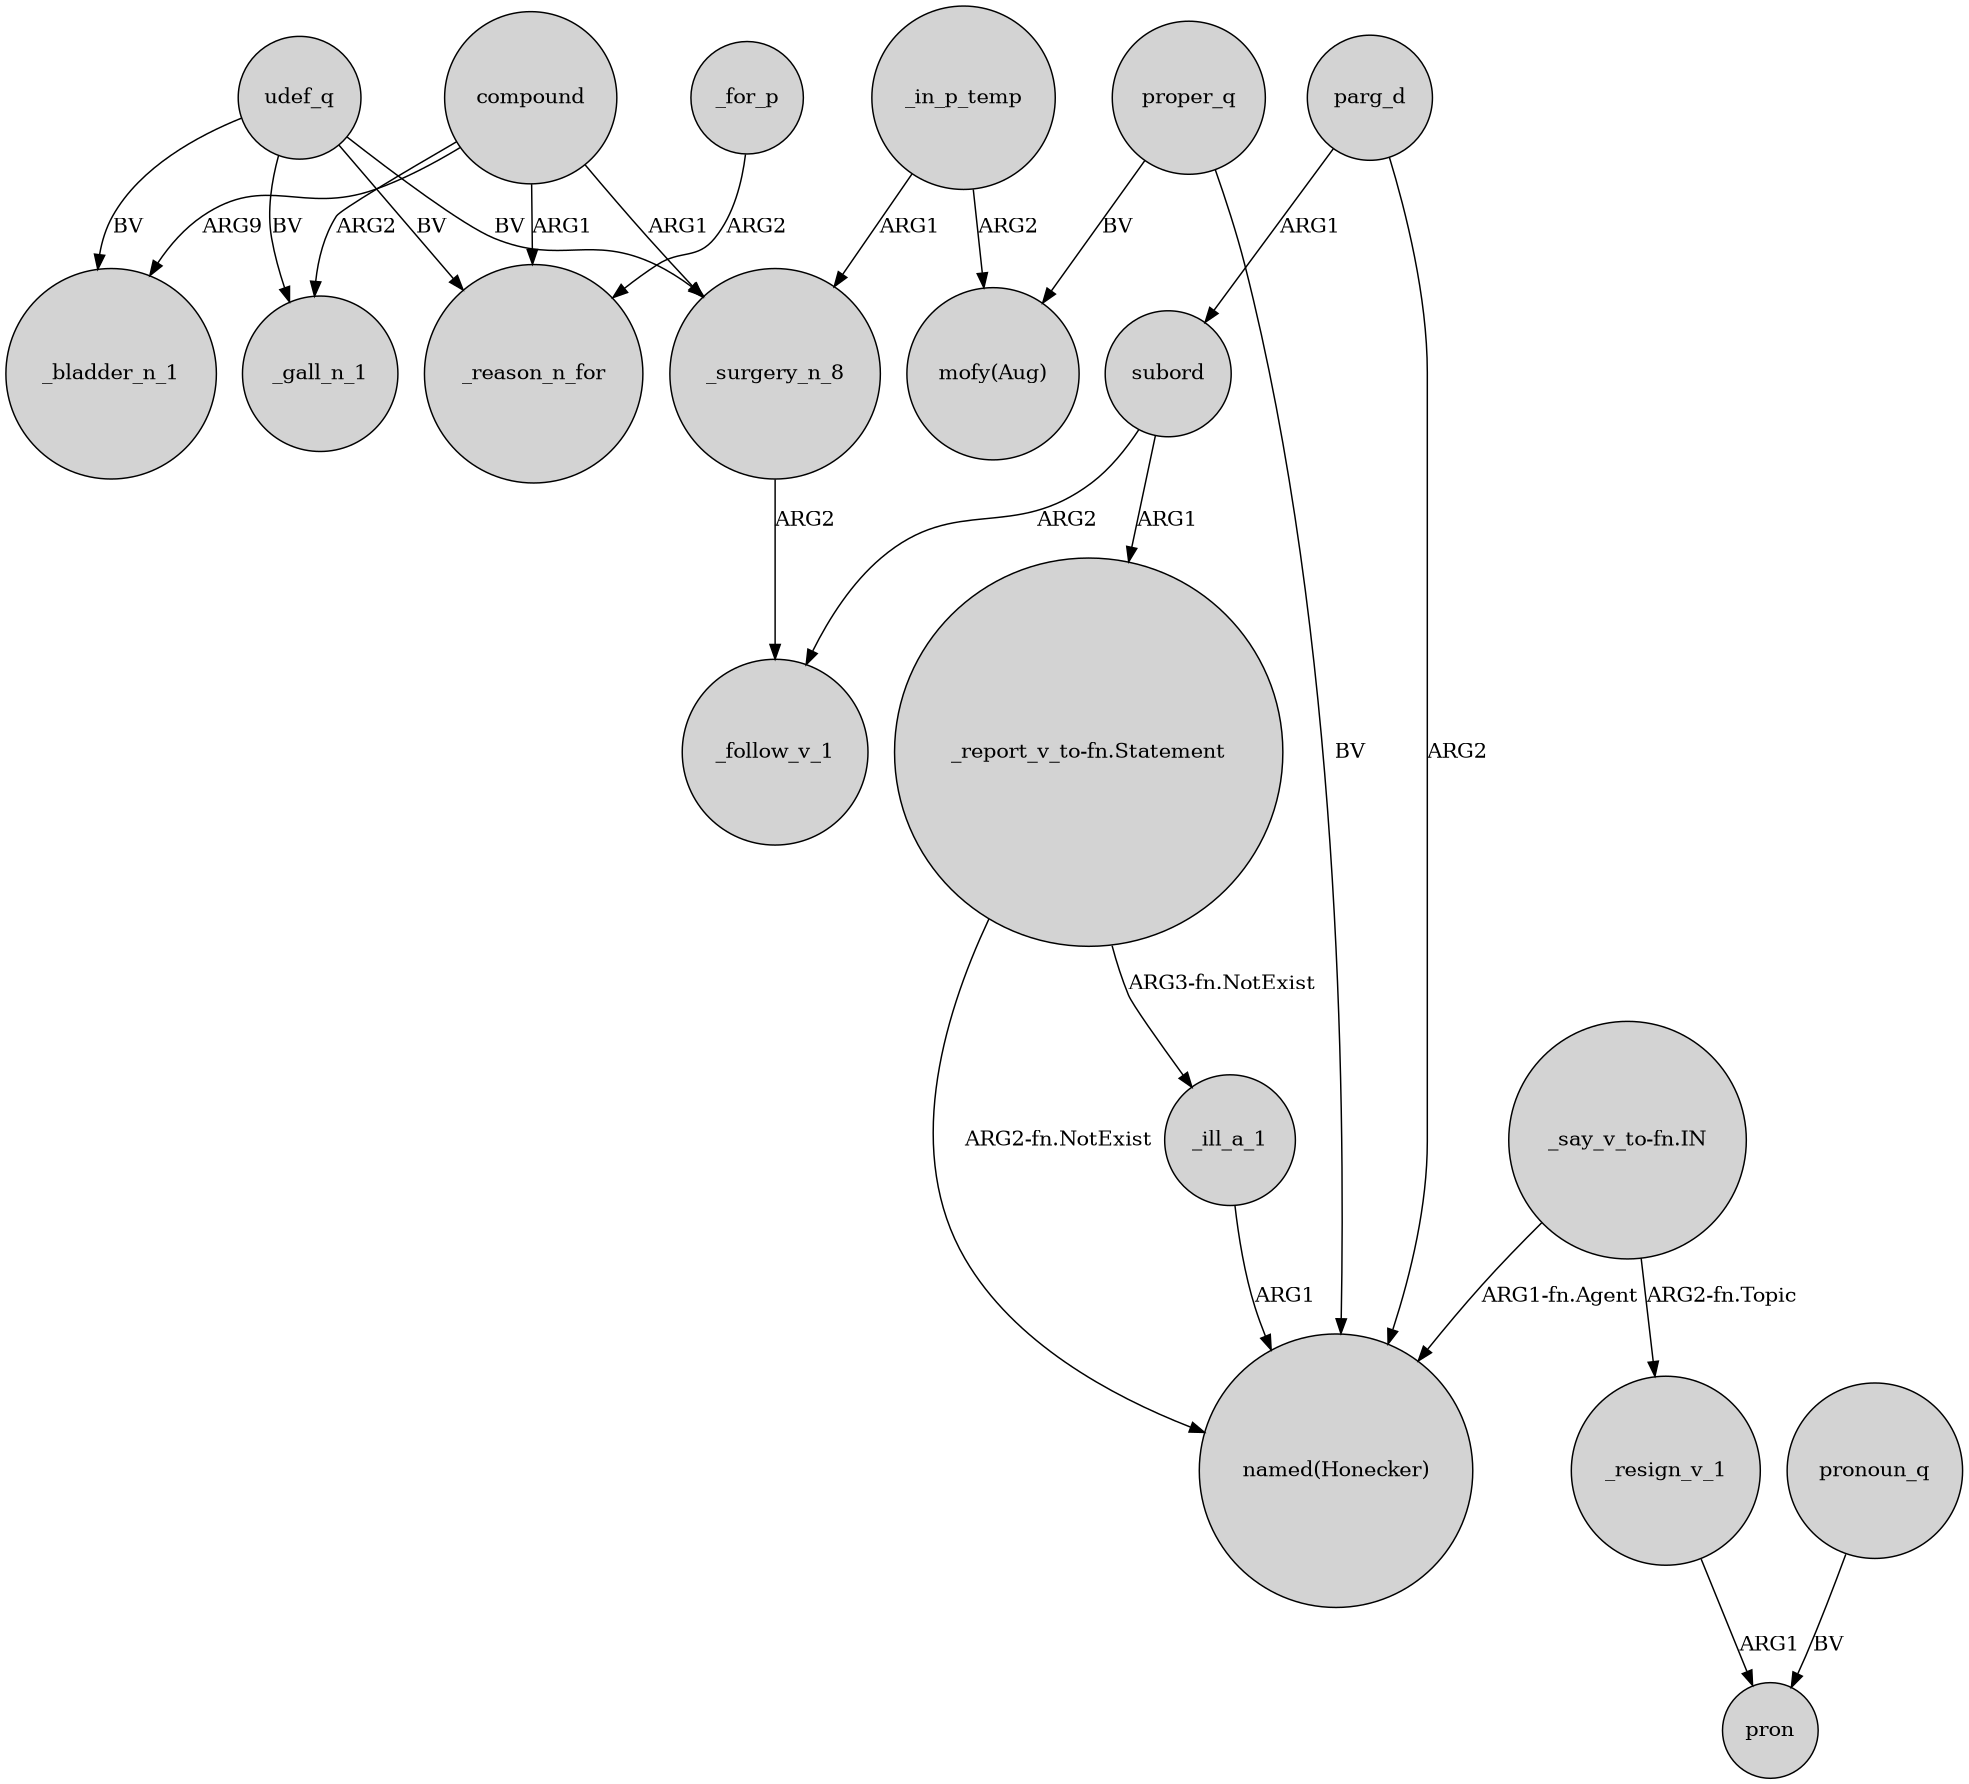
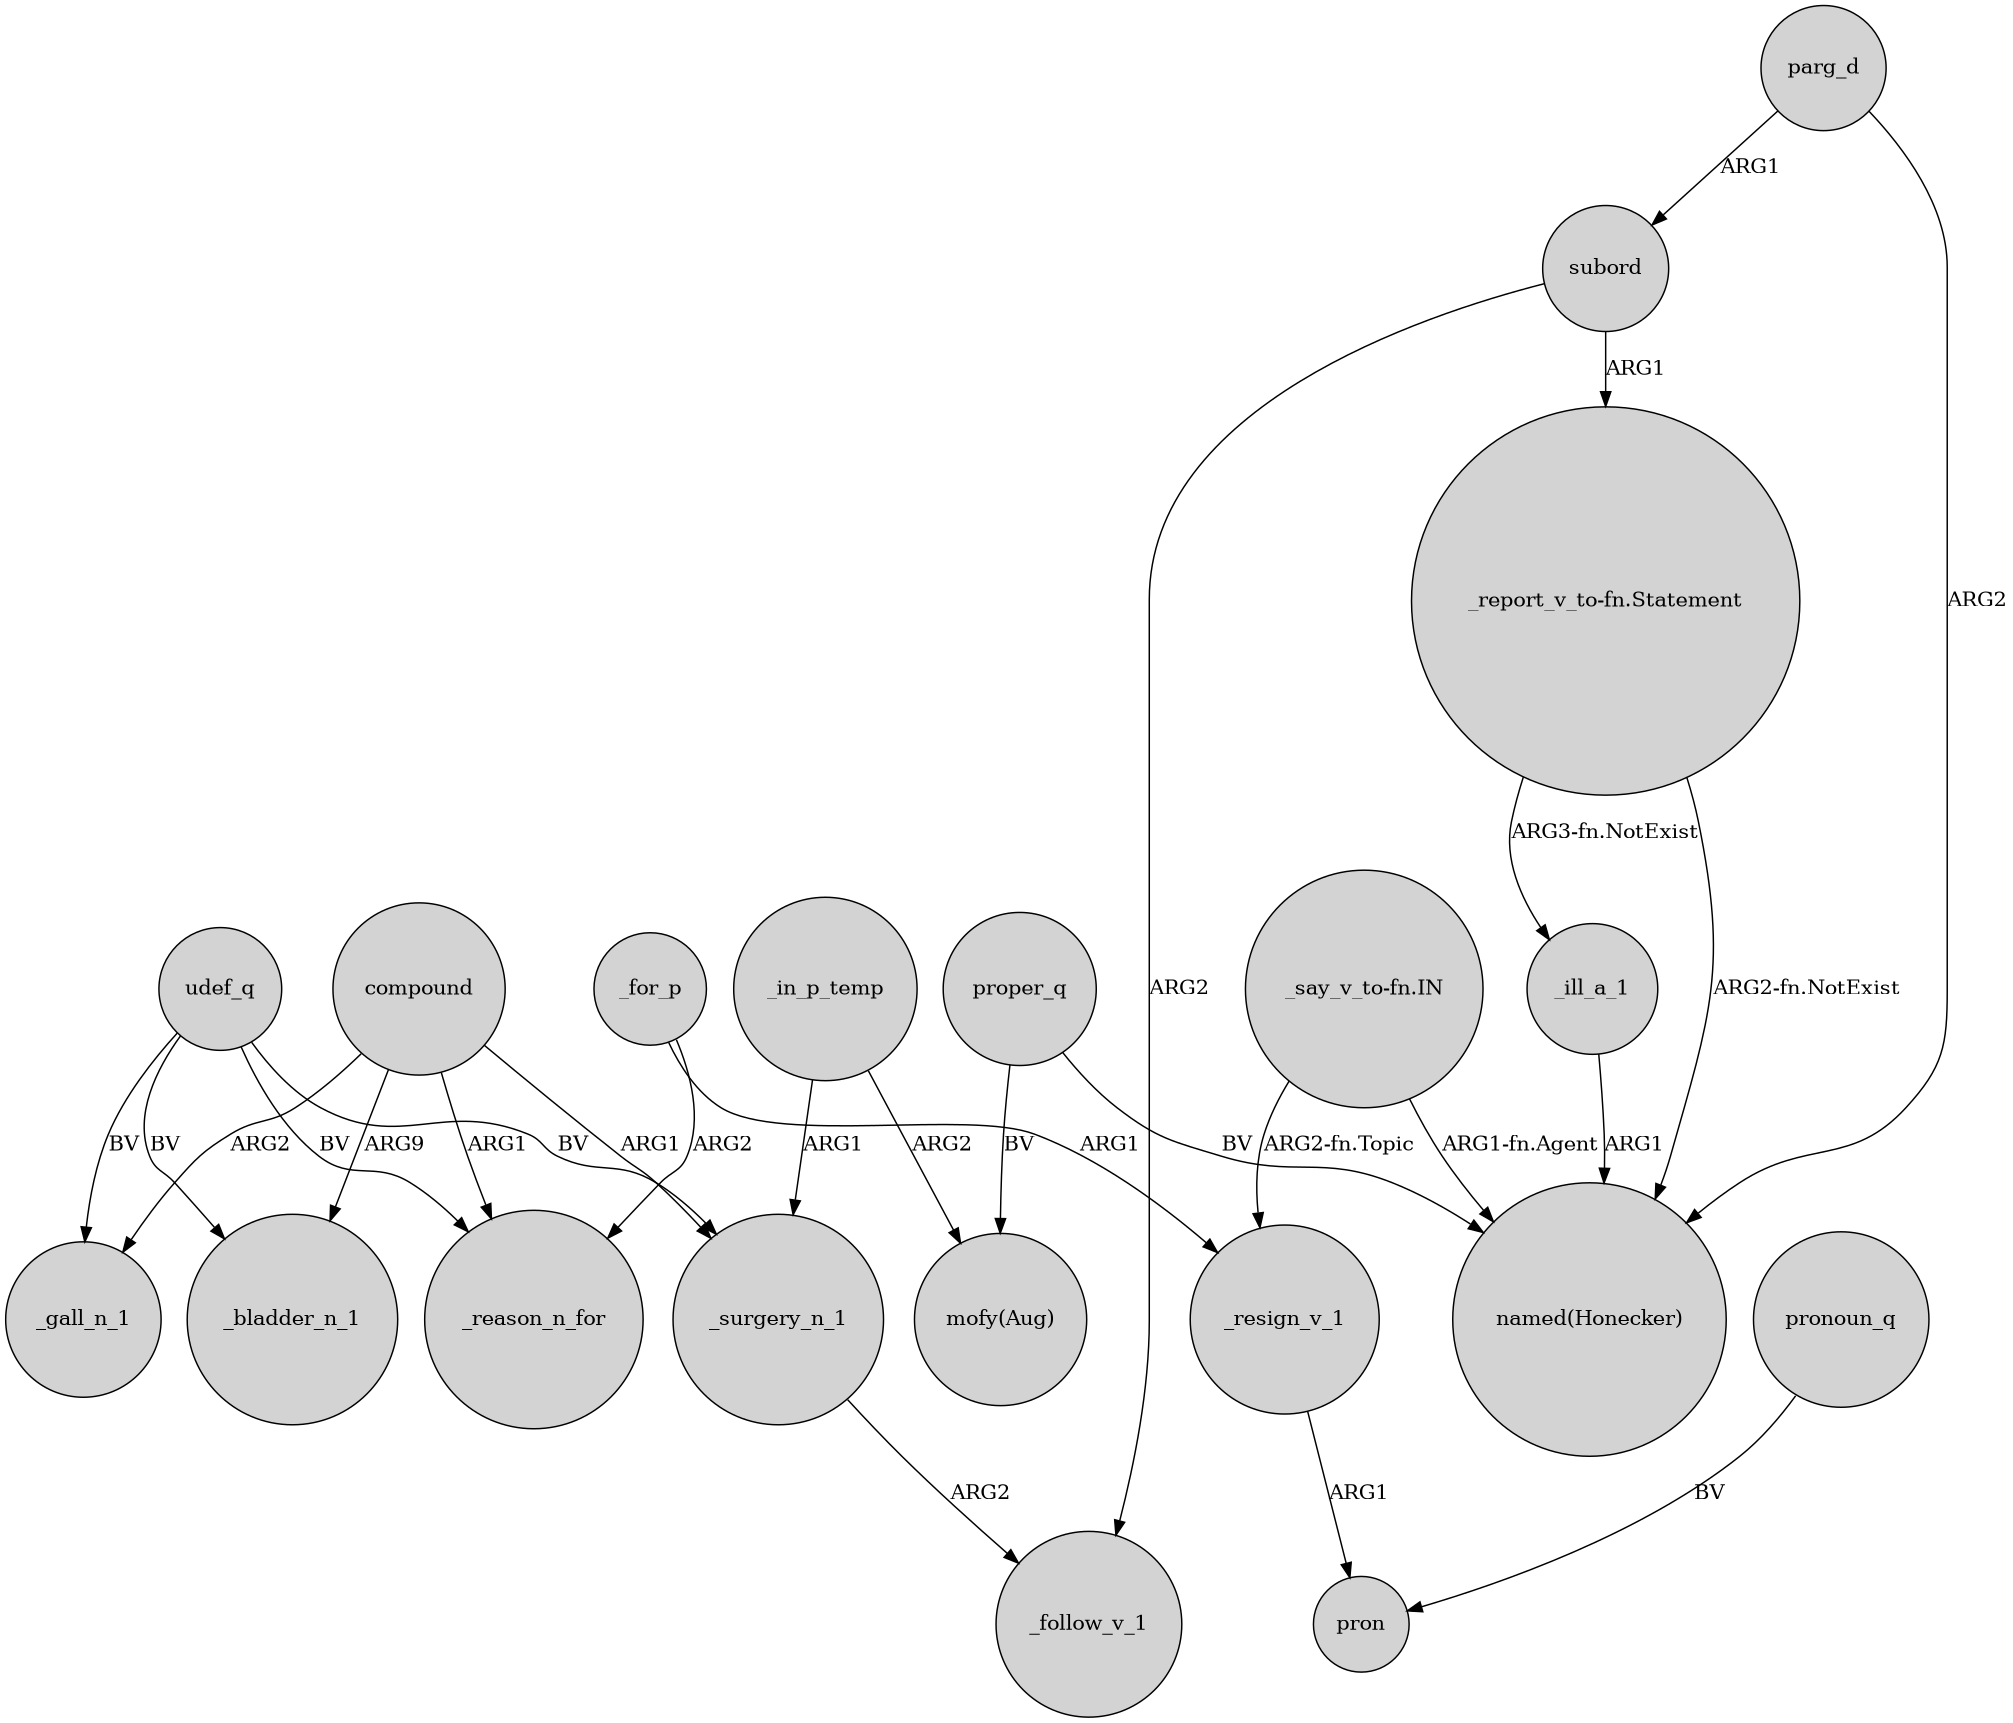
node "_surgery_n_8": label "_surgery_n_8" -> "_surgery_n_1"
edge "_for_p" -> "_resign_v_1": added, label "ARG1"
